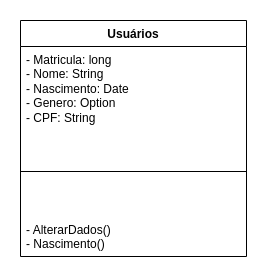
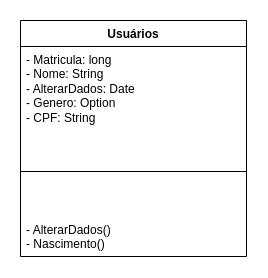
node "- Matricula: long - Nome: String - Nascimento: Date - Genero: Option - CPF: String": label "- Matricula: long - Nome: String - Nascimento: Date - Genero: Option - CPF: String" -> "- Matricula: long - Nome: String - AlterarDados: Date - Genero: Option - CPF: String"
